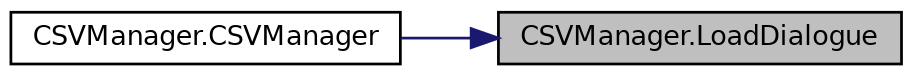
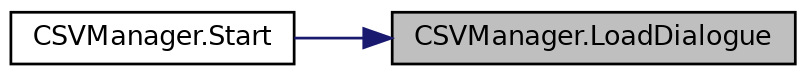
node "CSVManager.CSVManager": label "CSVManager.CSVManager" -> "CSVManager.Start"
